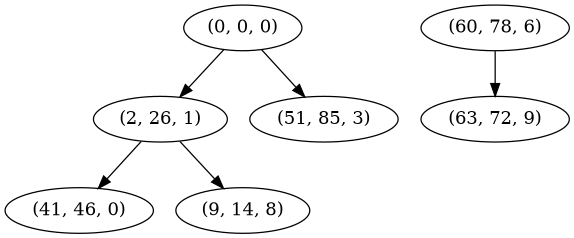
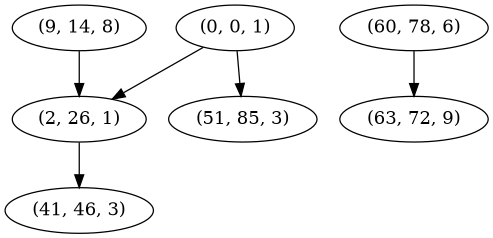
node "(0, 0, 0)": label "(0, 0, 0)" -> "(0, 0, 1)"
edge "(2, 26, 1)" -> "(9, 14, 8)": reversed
node "(41, 46, 0)": label "(41, 46, 0)" -> "(41, 46, 3)"
